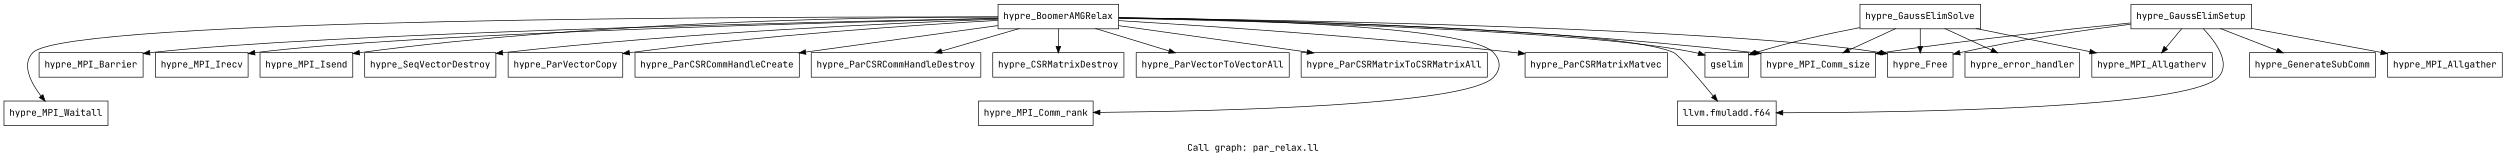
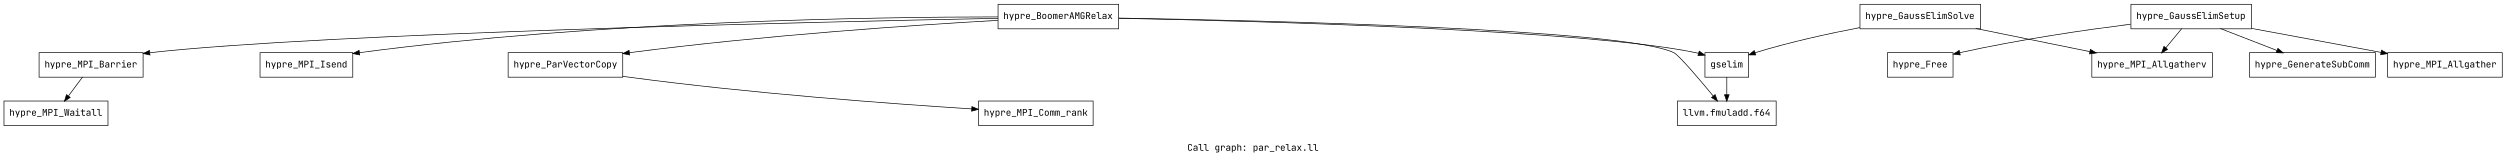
edge "hypre_BoomerAMGRelax" -> "hypre_MPI_Waitall": now "hypre_MPI_Barrier" -> "hypre_MPI_Waitall"
edge "hypre_BoomerAMGRelax" -> "hypre_Free": removed
edge "hypre_GaussElimSolve" -> "hypre_Free": removed
node "hypre_MPI_Irecv": removed
node "hypre_SeqVectorDestroy": removed
node "hypre_ParCSRCommHandleCreate": removed
node "hypre_ParCSRCommHandleDestroy": removed
node "hypre_CSRMatrixDestroy": removed
node "hypre_ParVectorToVectorAll": removed
node "hypre_ParCSRMatrixToCSRMatrixAll": removed
node "hypre_ParCSRMatrixMatvec": removed
node "hypre_MPI_Comm_size": removed
node "hypre_error_handler": removed
edge "hypre_BoomerAMGRelax" -> "hypre_MPI_Comm_rank": now "hypre_ParVectorCopy" -> "hypre_MPI_Comm_rank"
edge "hypre_GaussElimSetup" -> "llvm.fmuladd.f64": now "gselim" -> "llvm.fmuladd.f64"
